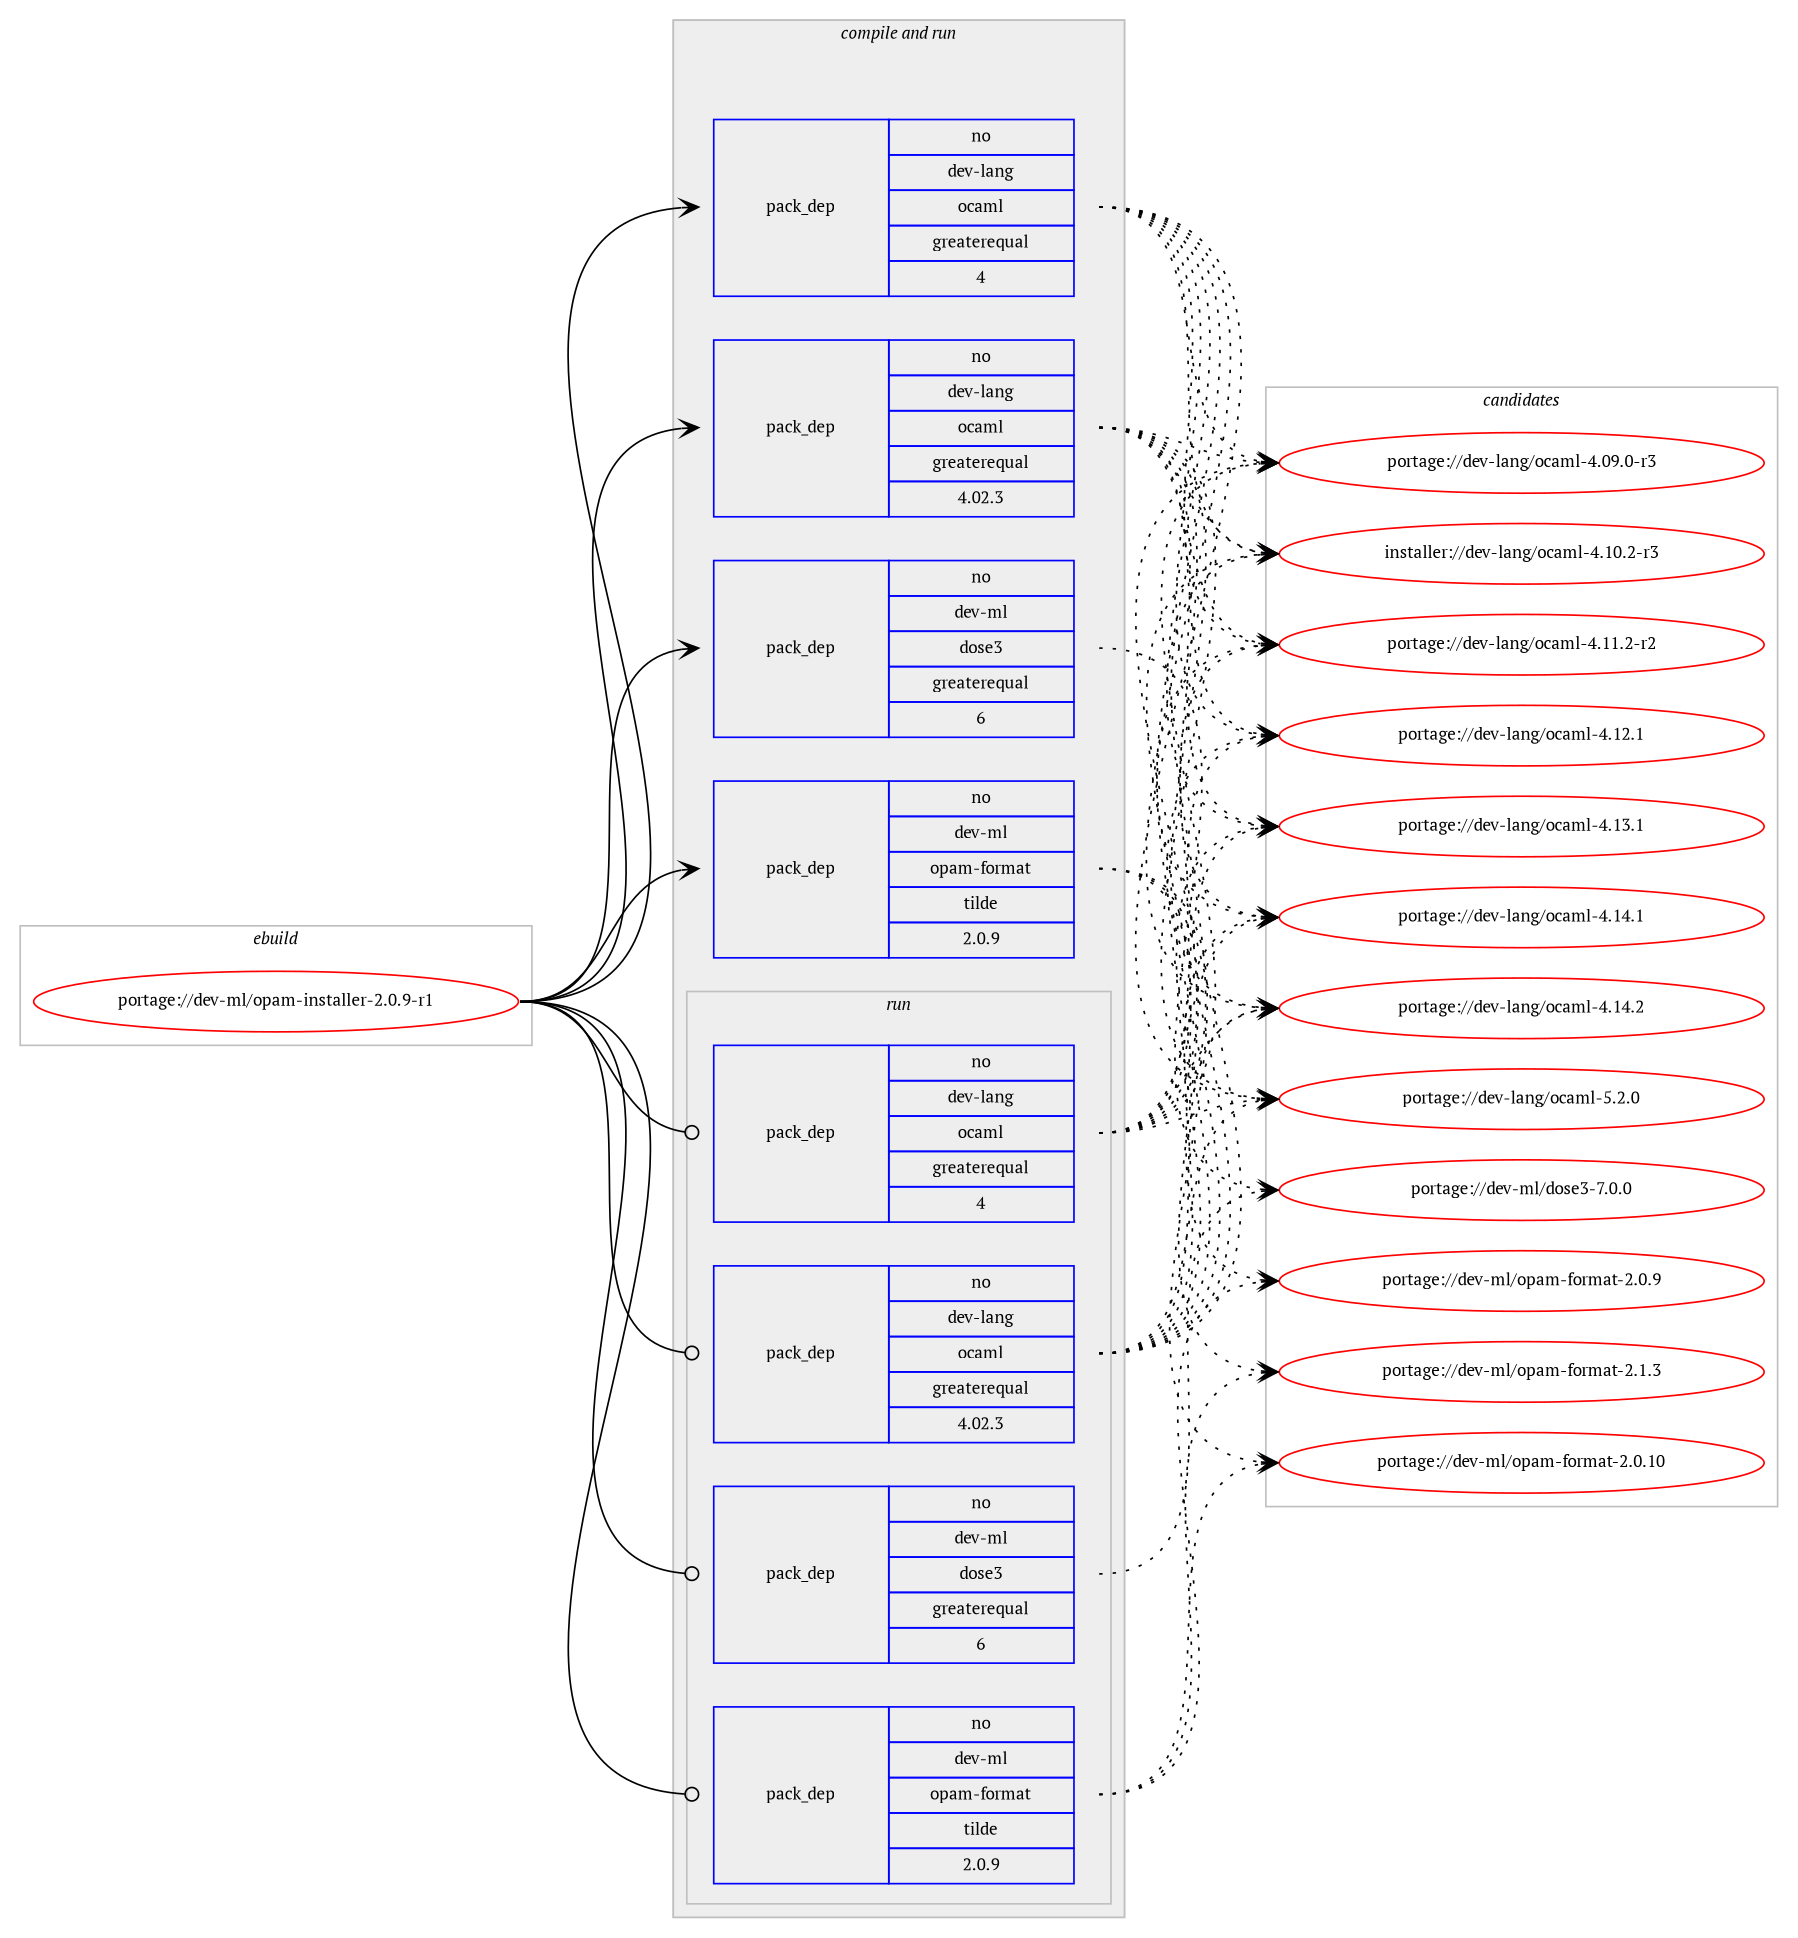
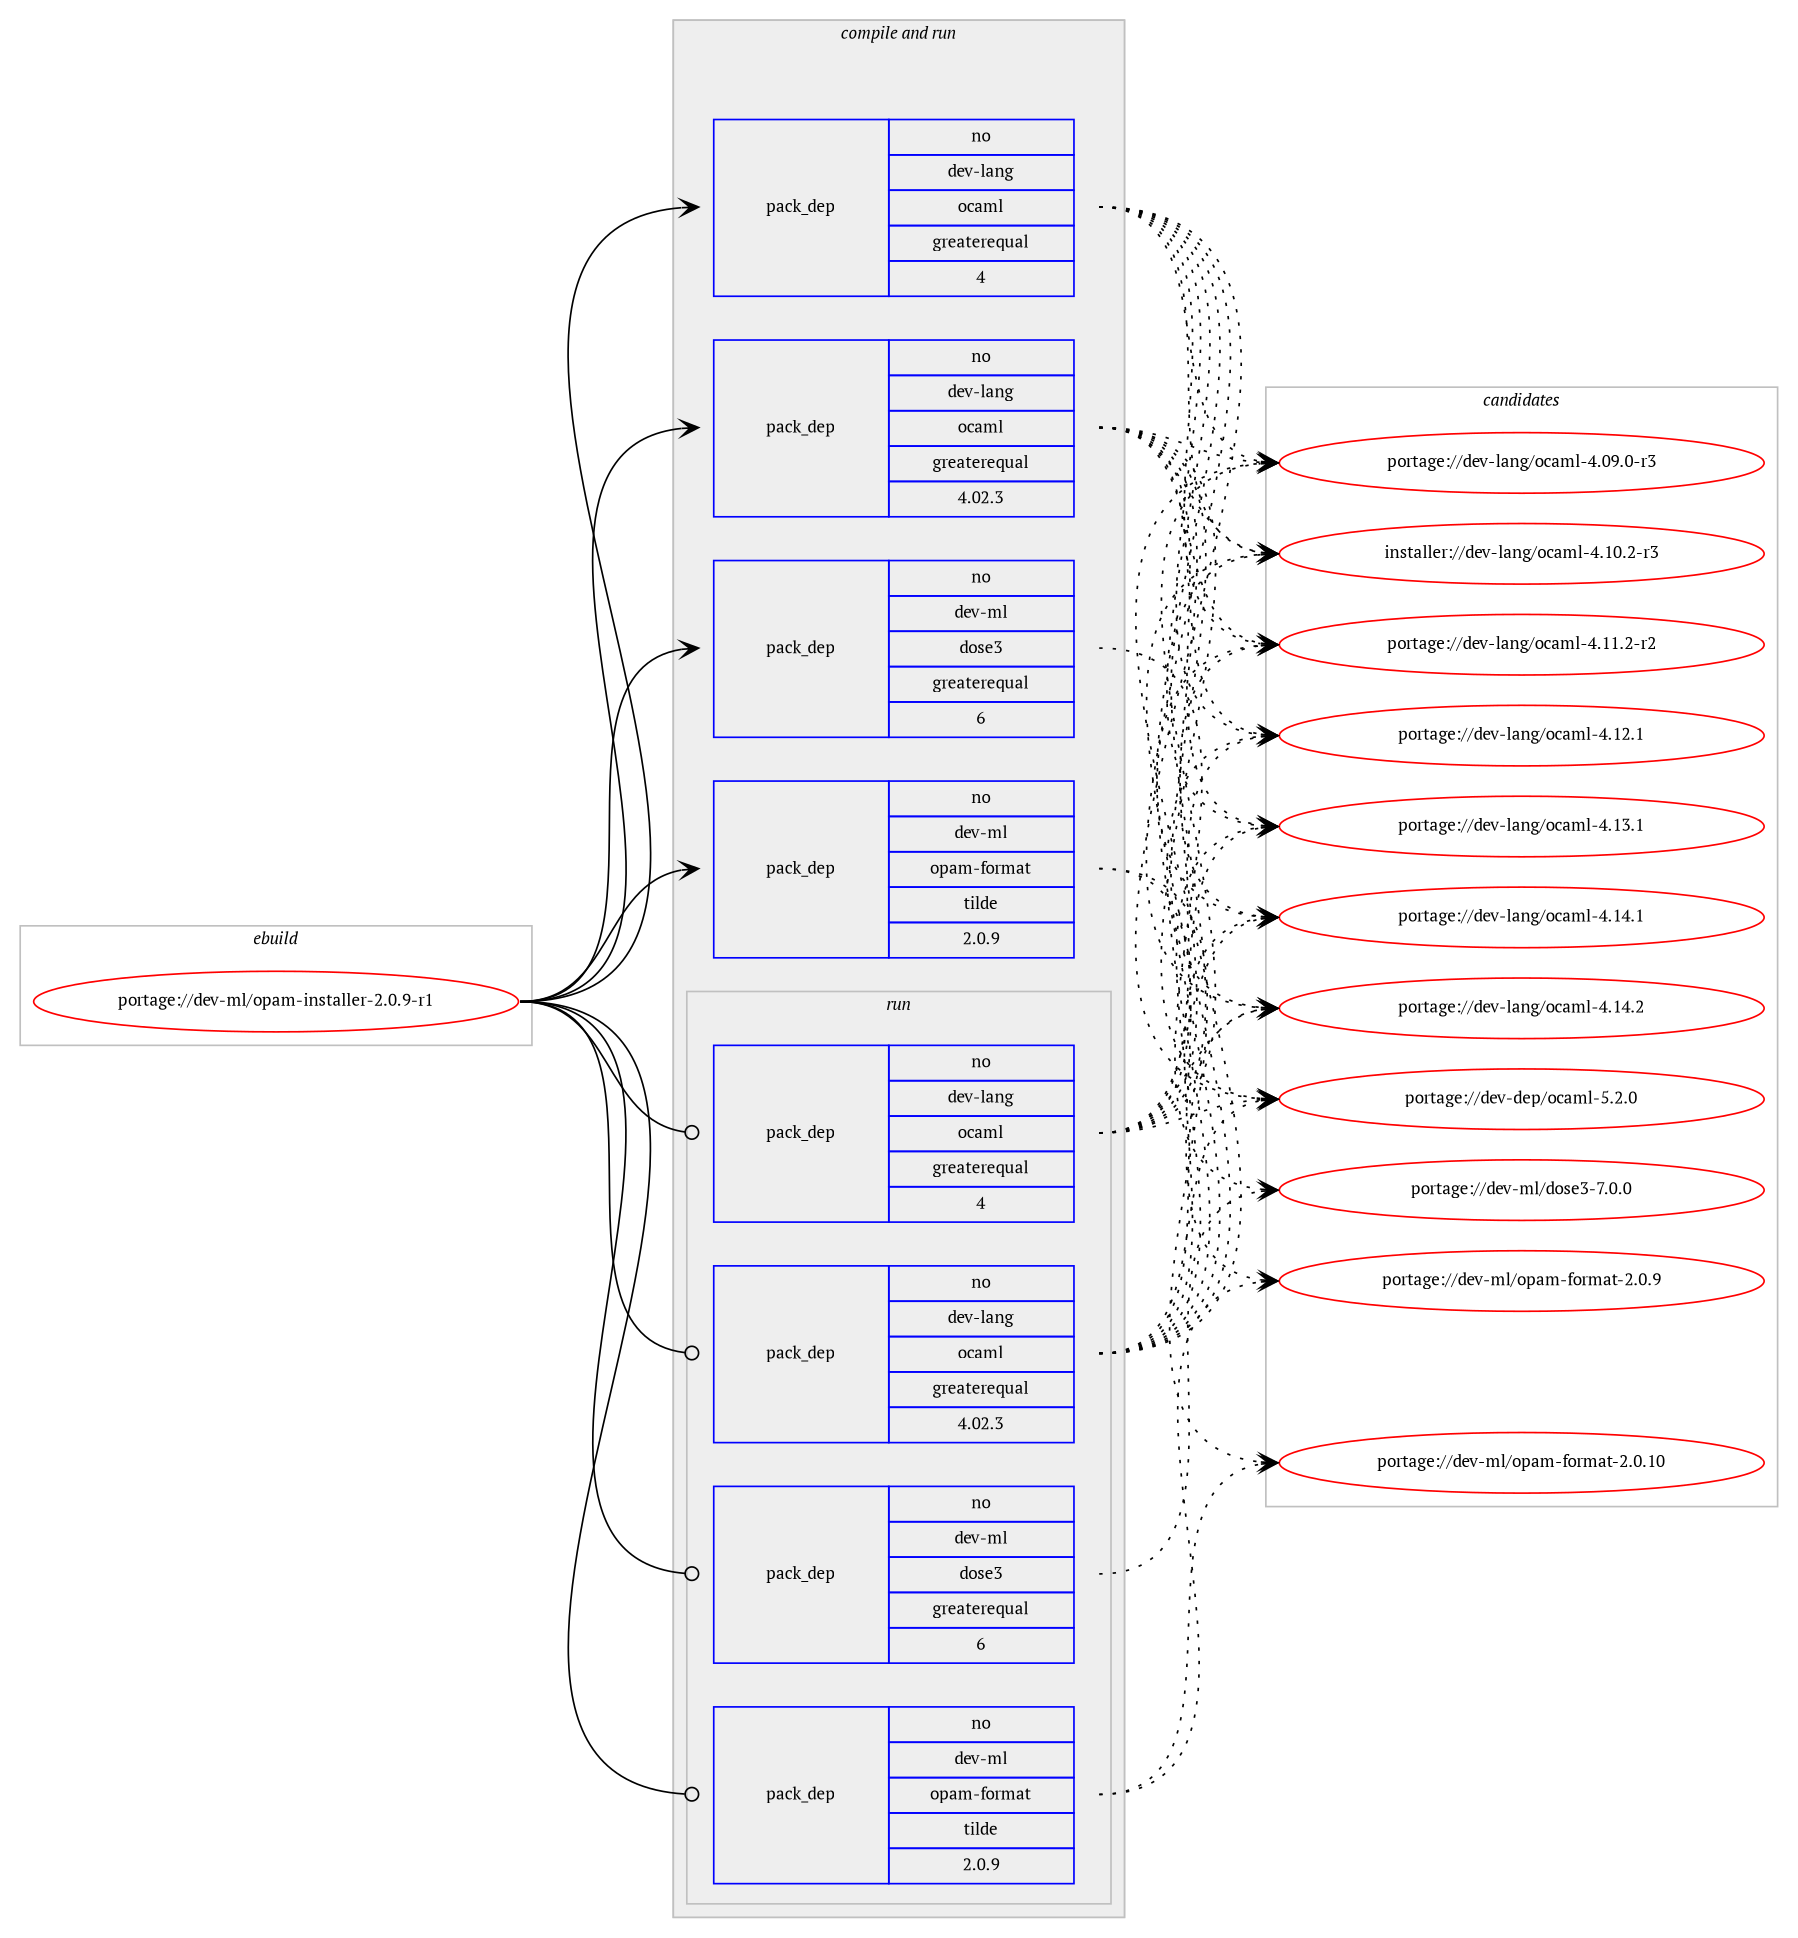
node "portage://dev-lang/ocaml-5.2.0": label "portage://dev-lang/ocaml-5.2.0" -> "portage://dev-dep/ocaml-5.2.0"
node "portage://dev-ml/opam-format-2.1.3": removed
